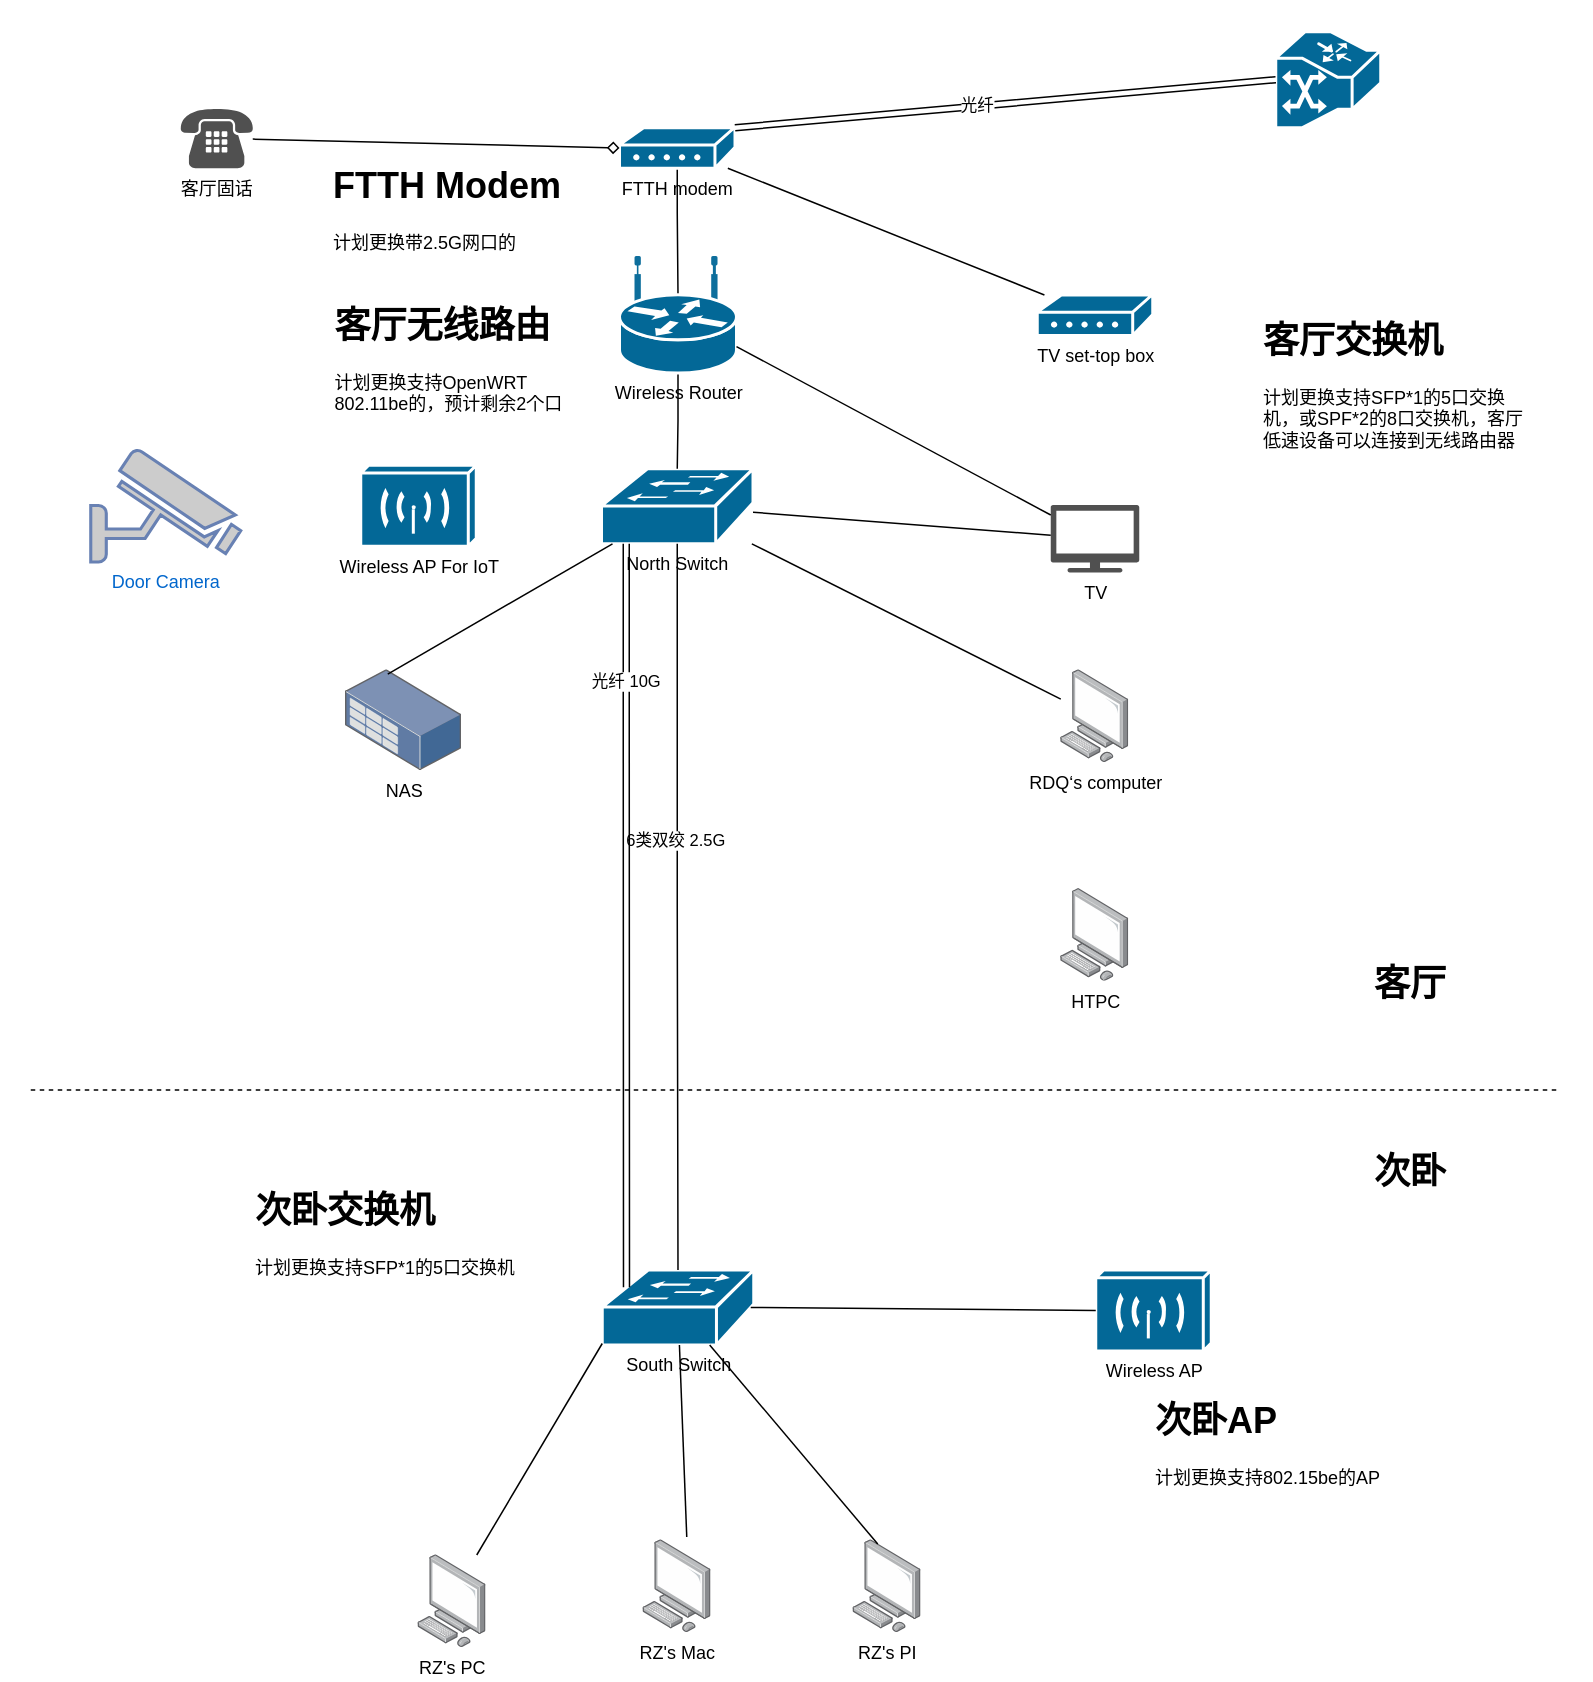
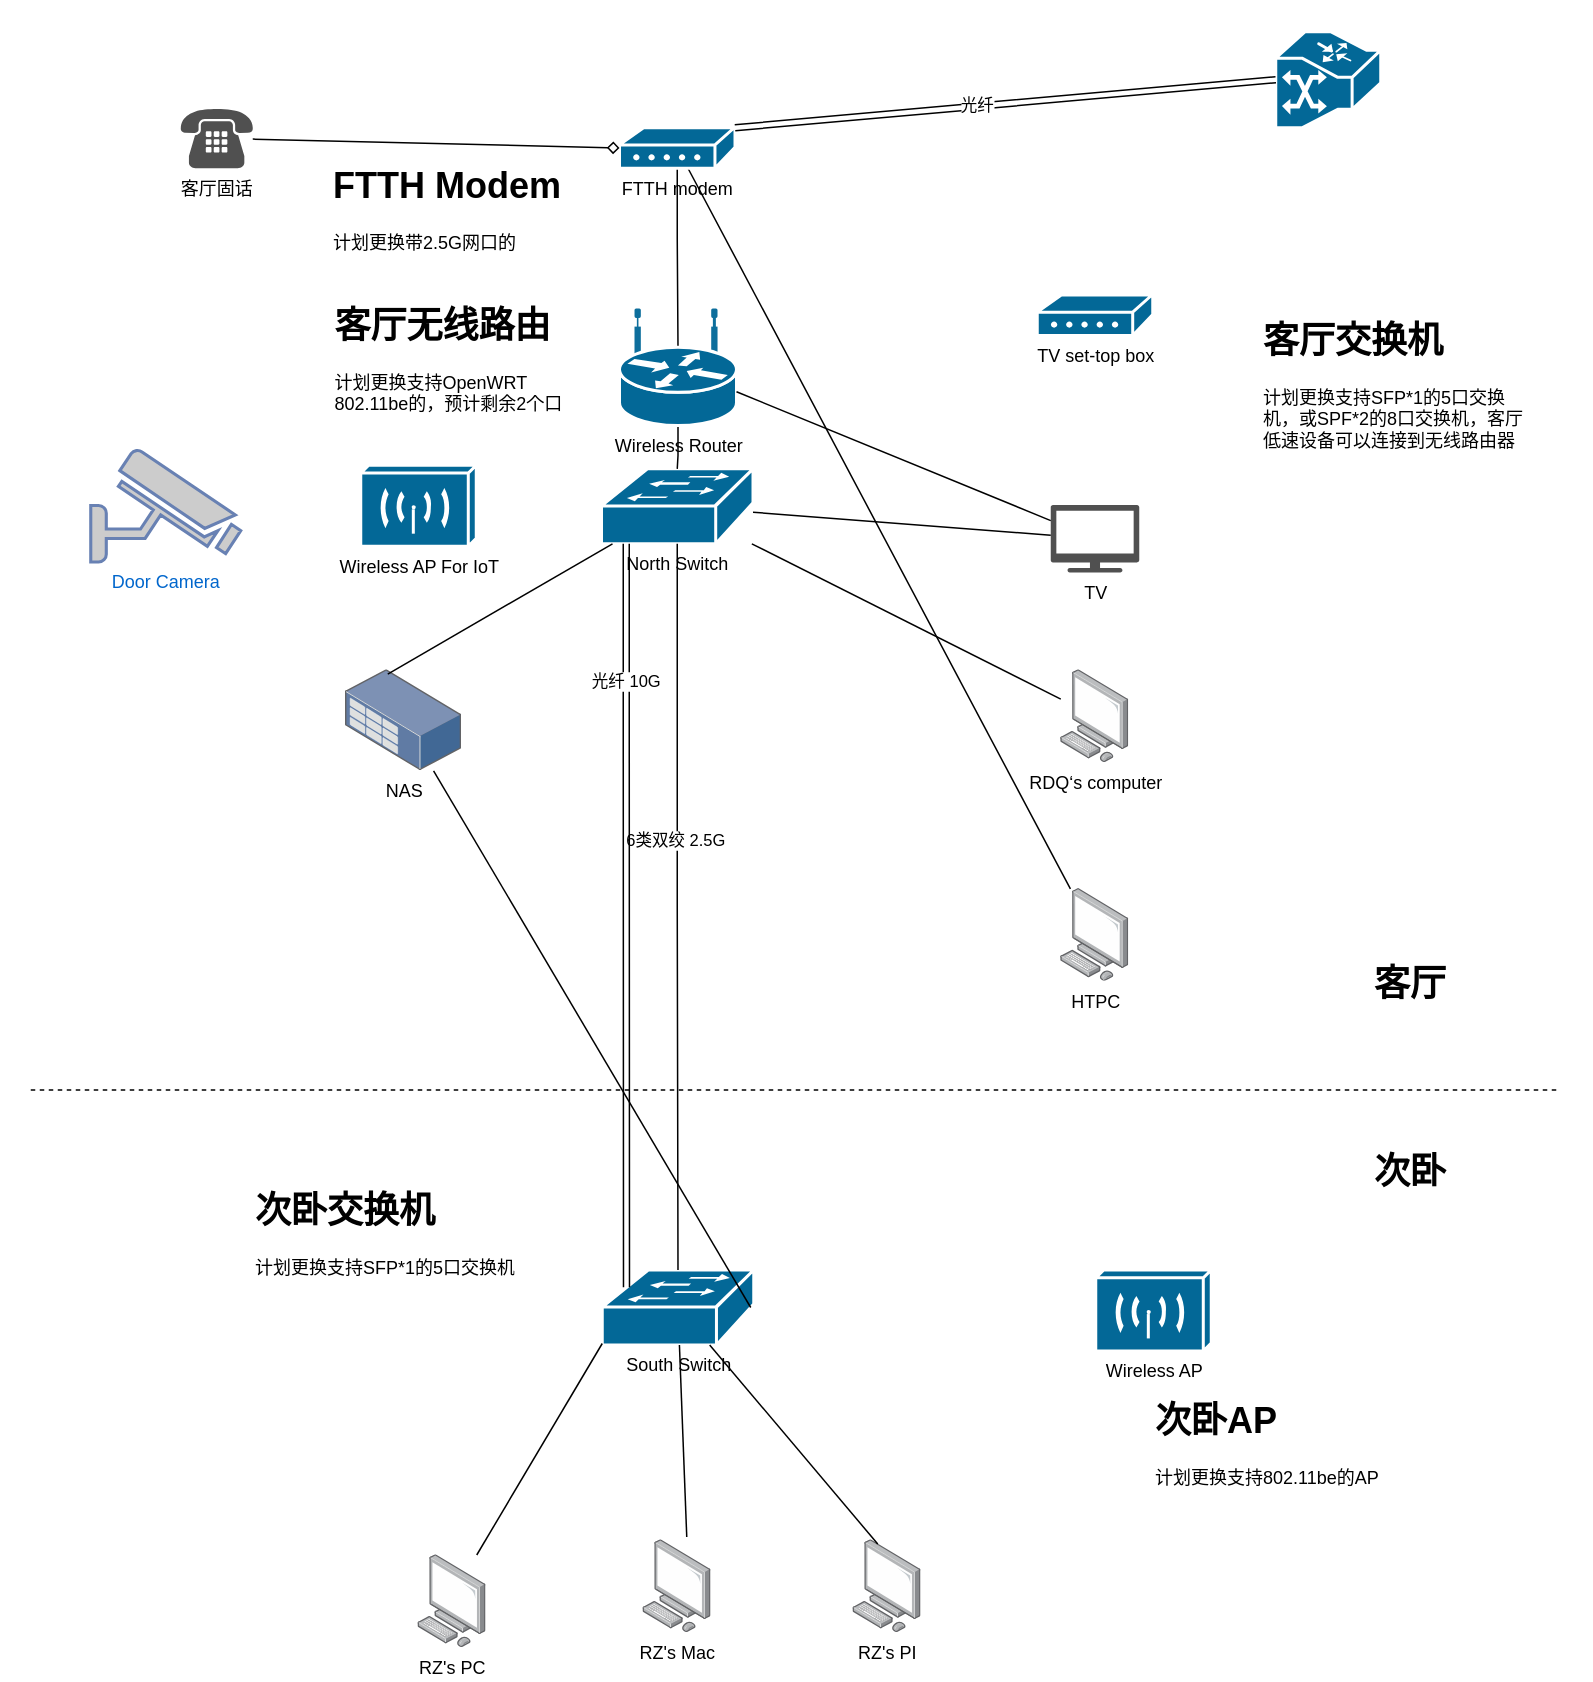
edge "FTTH modem" -- "TV set-top box": now "FTTH modem" -- "HTPC"
node "Wireless Router": moved (678, 315) -> (678, 368)
edge "South Switch" -- "Wireless AP": now "South Switch" -- "NAS"
node "次卧AP 计划更换支持802.15be的AP": label "次卧AP 计划更换支持802.15be的AP" -> "次卧AP 计划更换支持802.11be的AP"
